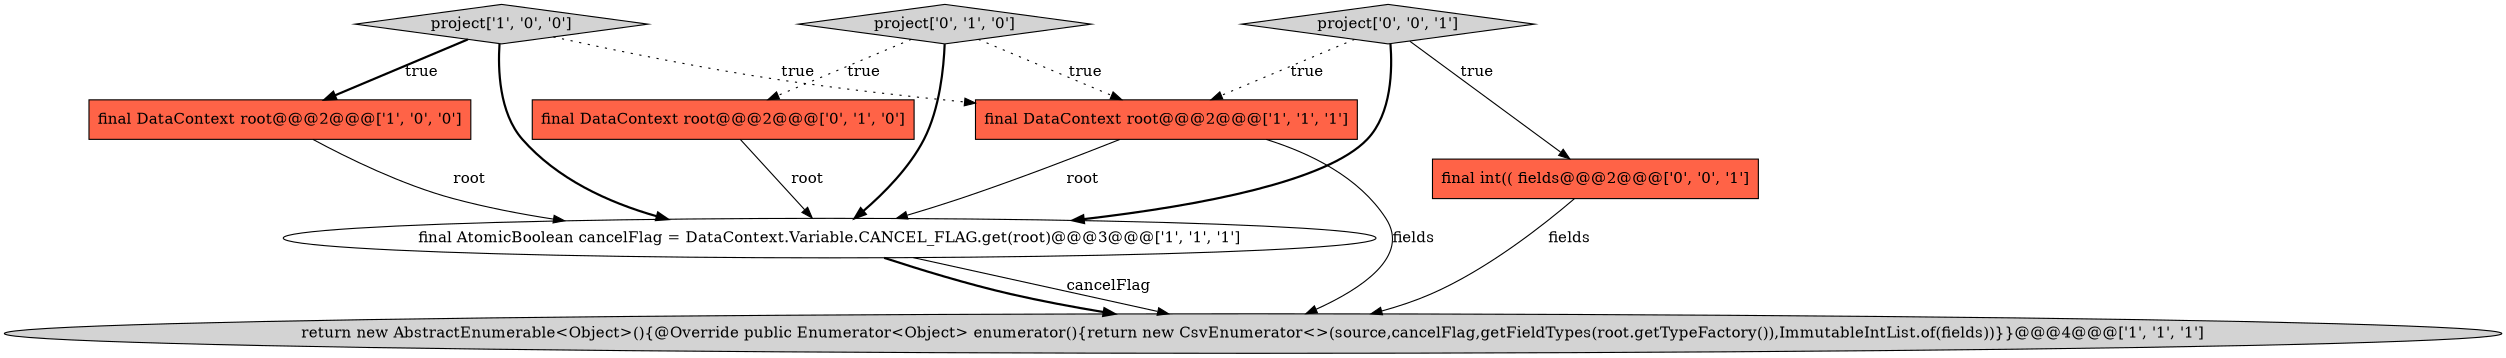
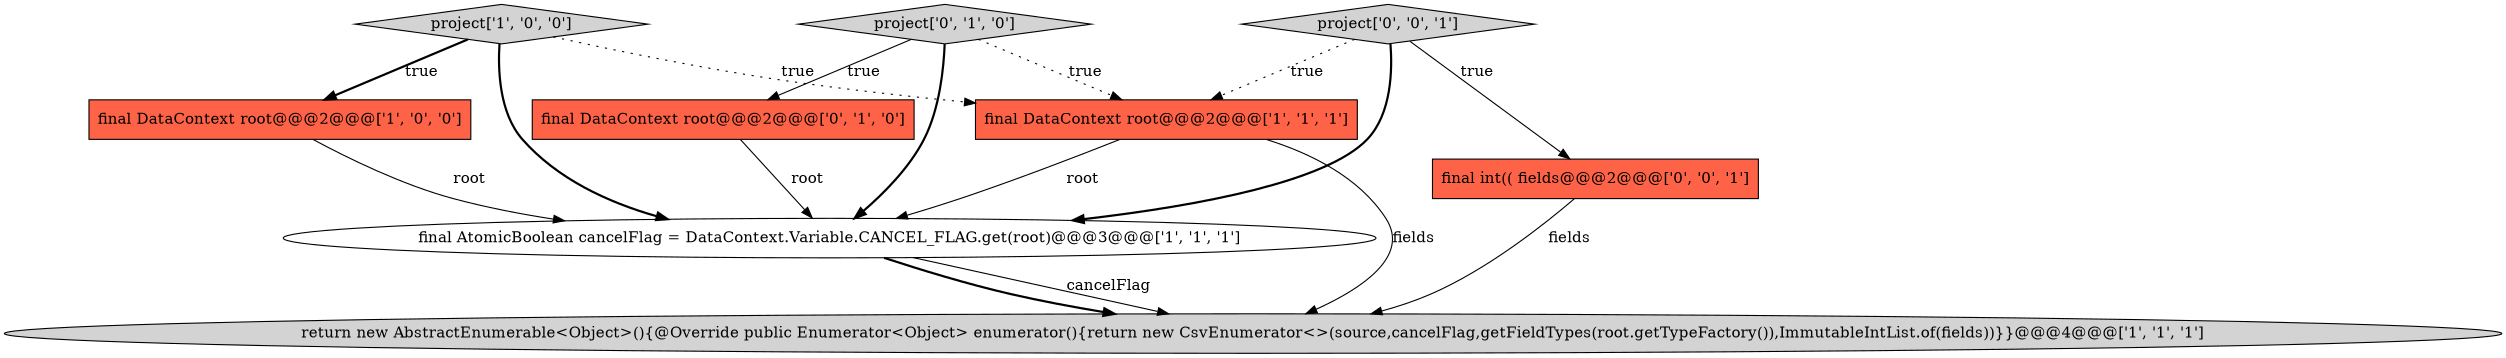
edge "project['0', '1', '0']" -> "final DataContext root@@@2@@@['0', '1', '0']": style dotted -> solid
